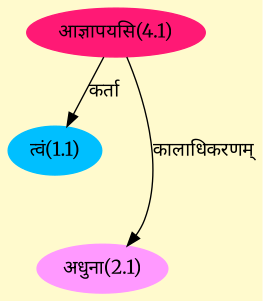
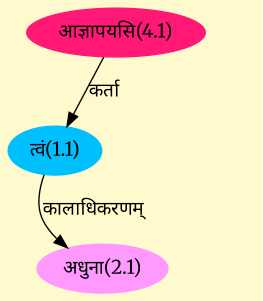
edge "आज्ञापयसि(4.1)" -> "अधुना(2.1)": now "त्वं(1.1)" -> "अधुना(2.1)"
